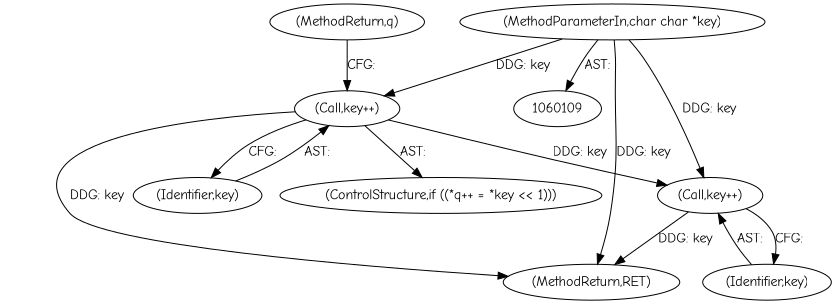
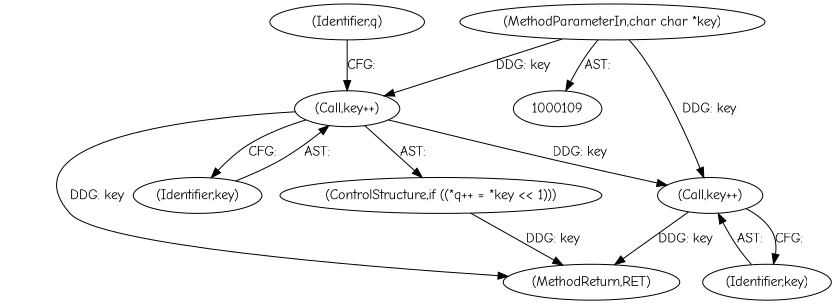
node "(MethodReturn,q)": label "(MethodReturn,q)" -> "(Identifier,q)"
node "1060109": label "1060109" -> "1000109"
edge "(MethodParameterIn,char char *key)" -> "(MethodReturn,RET)": now "(ControlStructure,if ((*q++ = *key << 1)))" -> "(MethodReturn,RET)"
